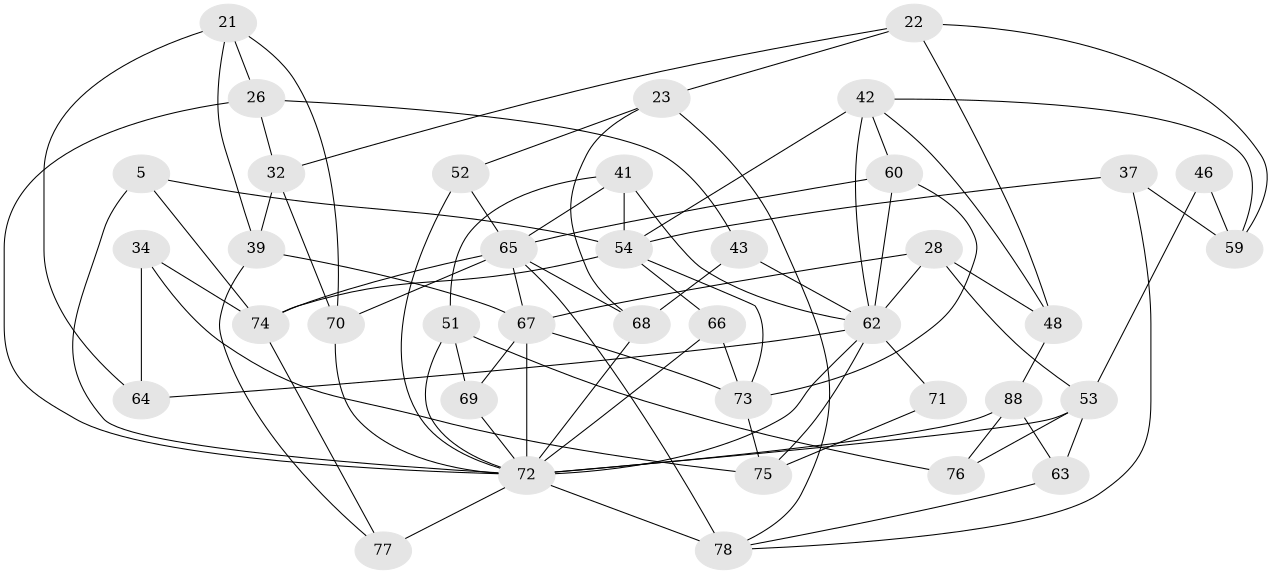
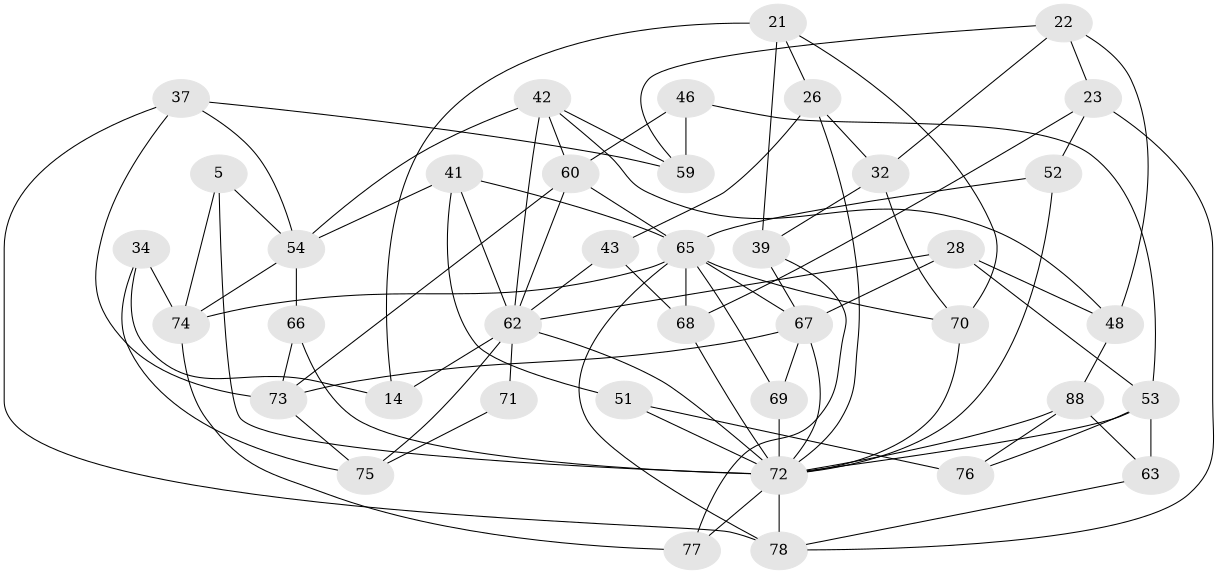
edge "46" -- "60": added
edge "54" -- "73": now "37" -- "73"
edge "51" -- "69": now "65" -- "69"
node "64": label "64" -> "14"
